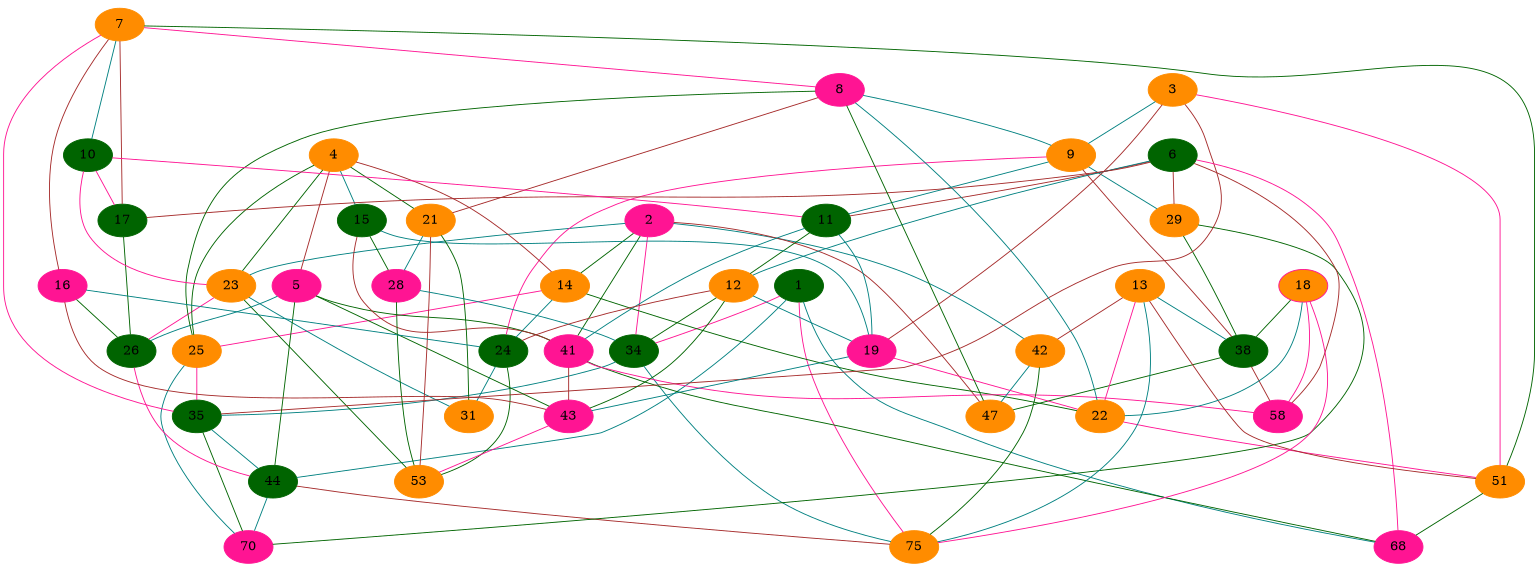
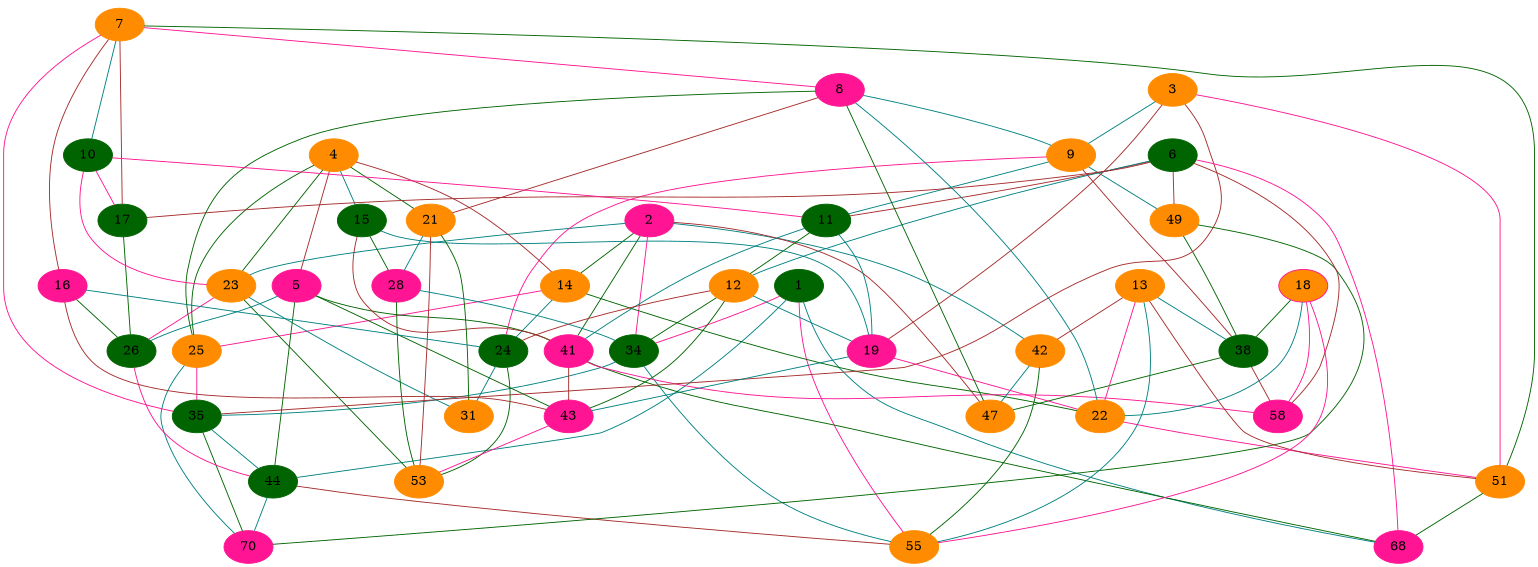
node "29": label "29" -> "49"
node "75": label "75" -> "55"
